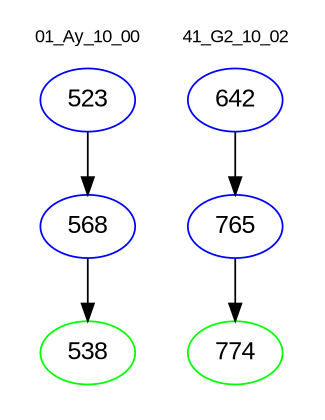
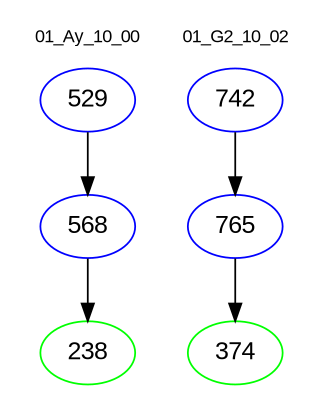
cluster "41_G2_10_02": label "41_G2_10_02" -> "01_G2_10_02"
node "523": label "523" -> "529"
node "642": label "642" -> "742"
node "538": label "538" -> "238"
node "774": label "774" -> "374"
